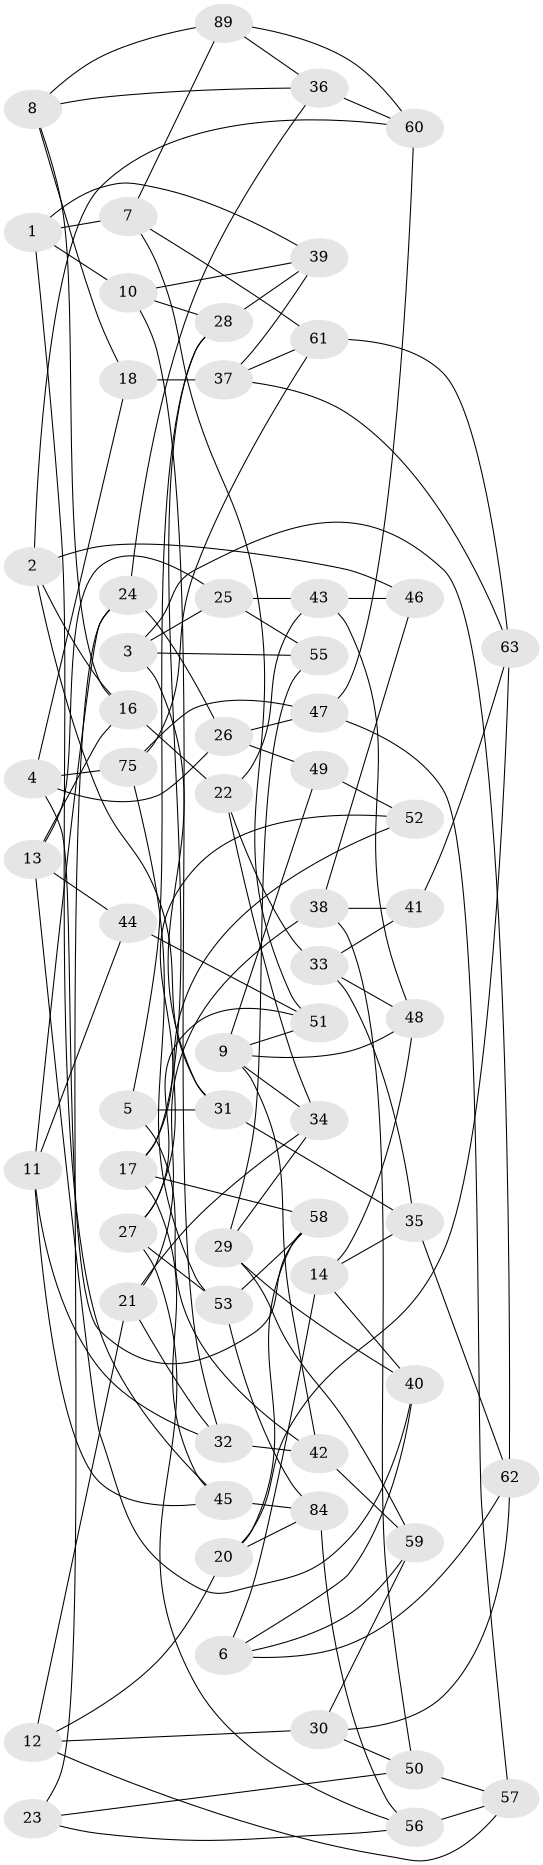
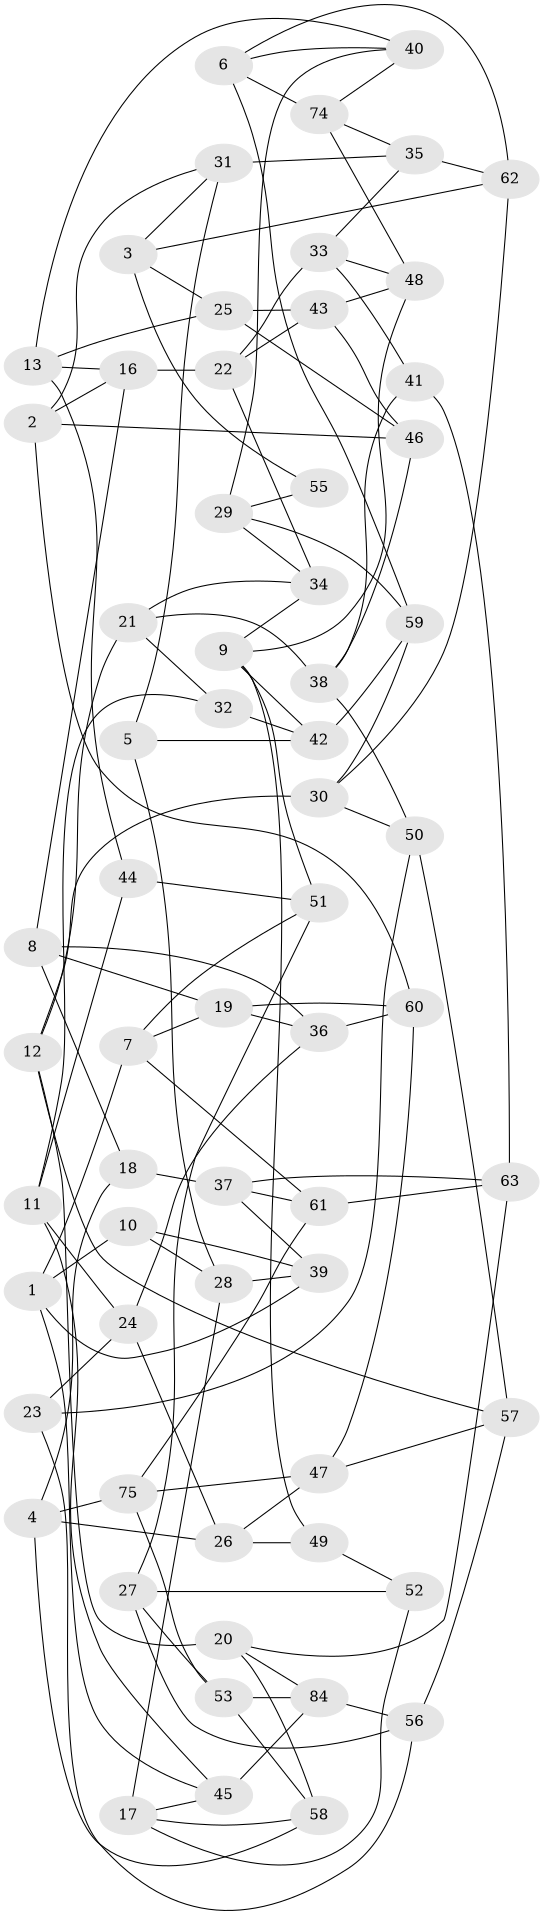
node "89": label "89" -> "19"
edge "25" -- "55": now "25" -- "46"
edge "10" -- "32": removed
node "14": label "14" -> "74"
